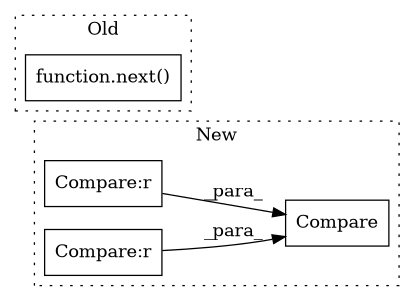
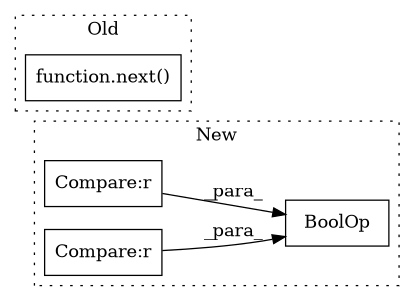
node "Compare": label "Compare" -> "BoolOp"
